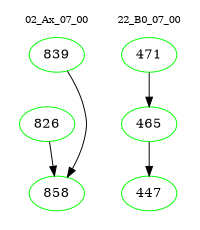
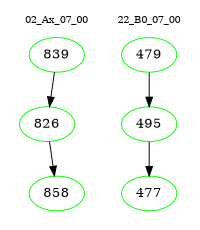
node "471": label "471" -> "479"
edge "839" -> "858": now "839" -> "826"
node "465": label "465" -> "495"
node "447": label "447" -> "477"
